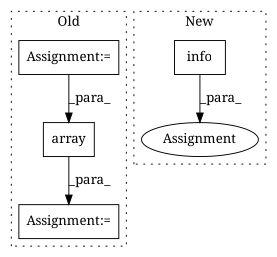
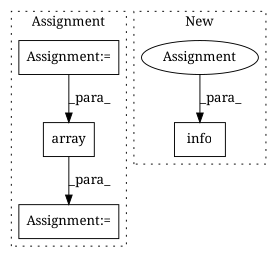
cluster "Old": label "Old" -> "Assignment"
edge "info" -> "Assignment": reversed
